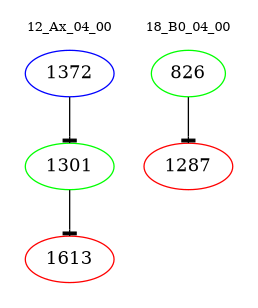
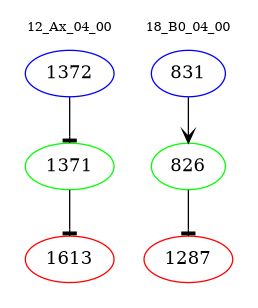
node "831": added
node "1301": label "1301" -> "1371"
